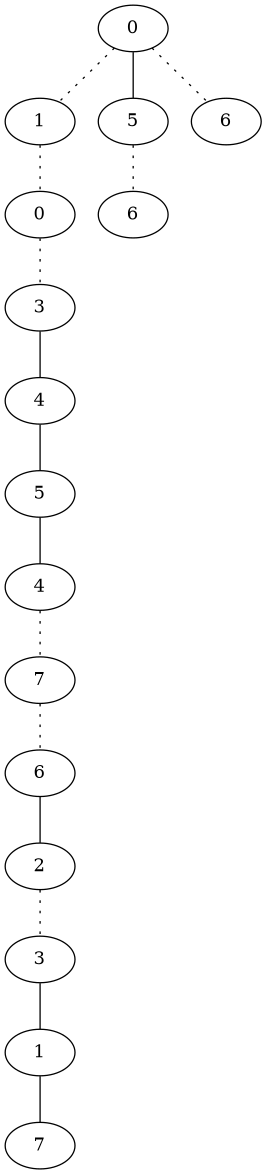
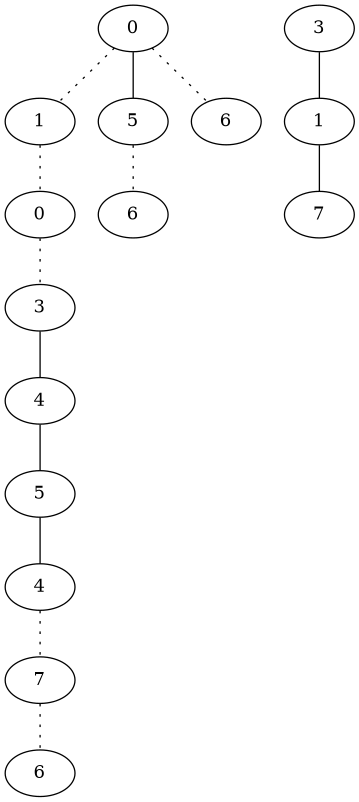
node "2": removed
